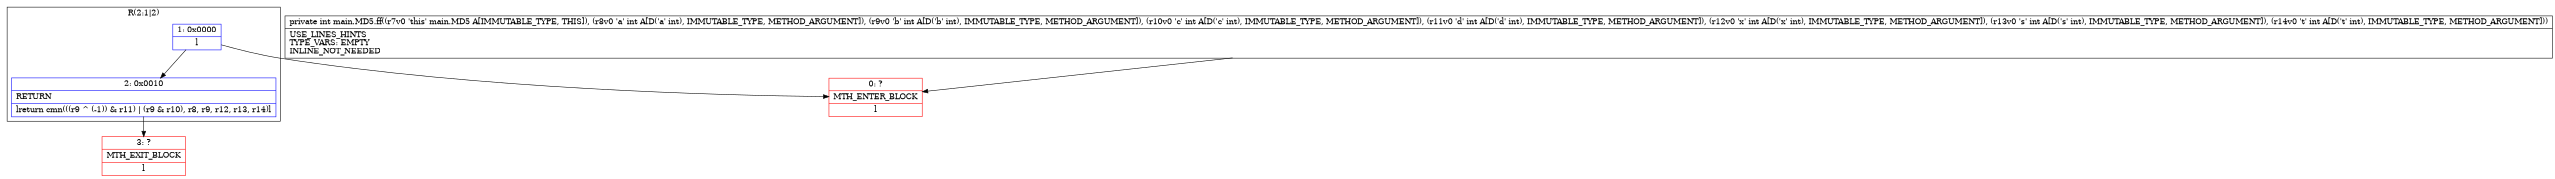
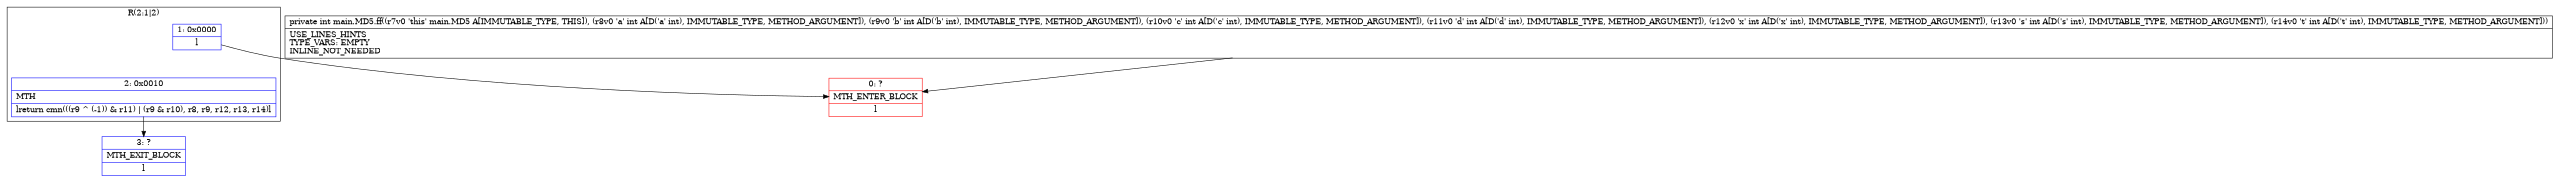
edge "1: 0x0000" -> "2: 0x0010": removed
node "2: 0x0010": text "RETURN" -> "MTH"
node "3: ?": color red -> blue
